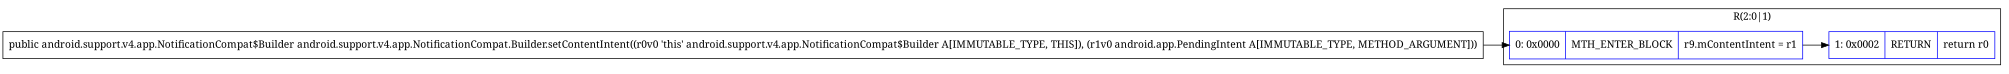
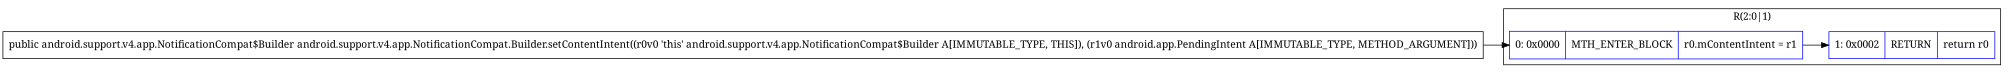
node "0: 0x0000": text "r9.mContentIntent = r1" -> "r0.mContentIntent = r1"
